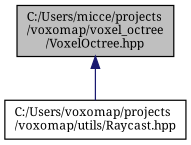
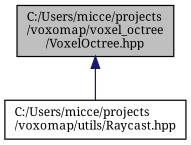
node "C:/Users/voxomap/projects /voxomap/utils/Raycast.hpp": label "C:/Users/voxomap/projects /voxomap/utils/Raycast.hpp" -> "C:/Users/micce/projects /voxomap/utils/Raycast.hpp"
